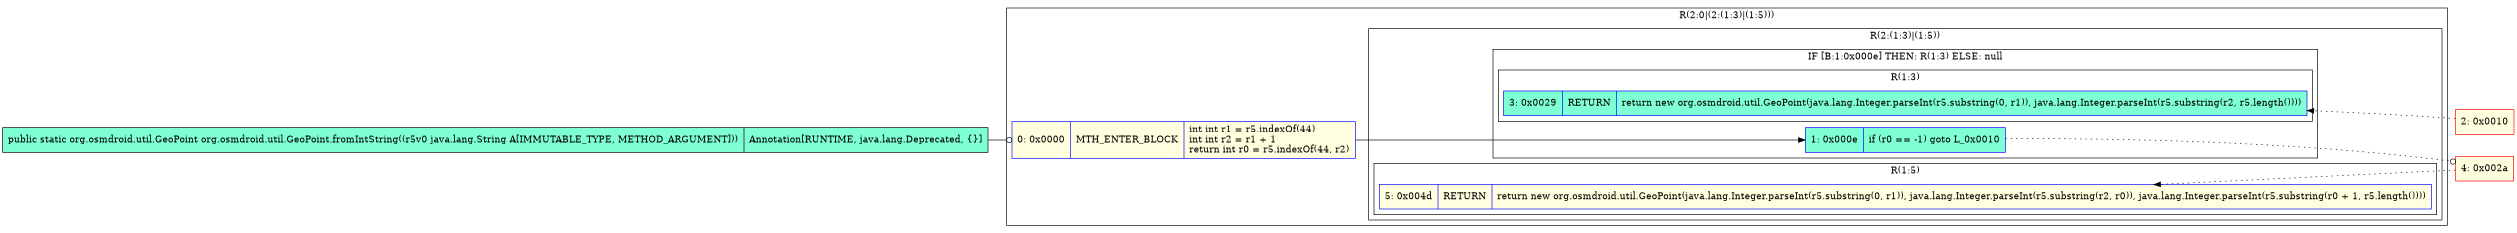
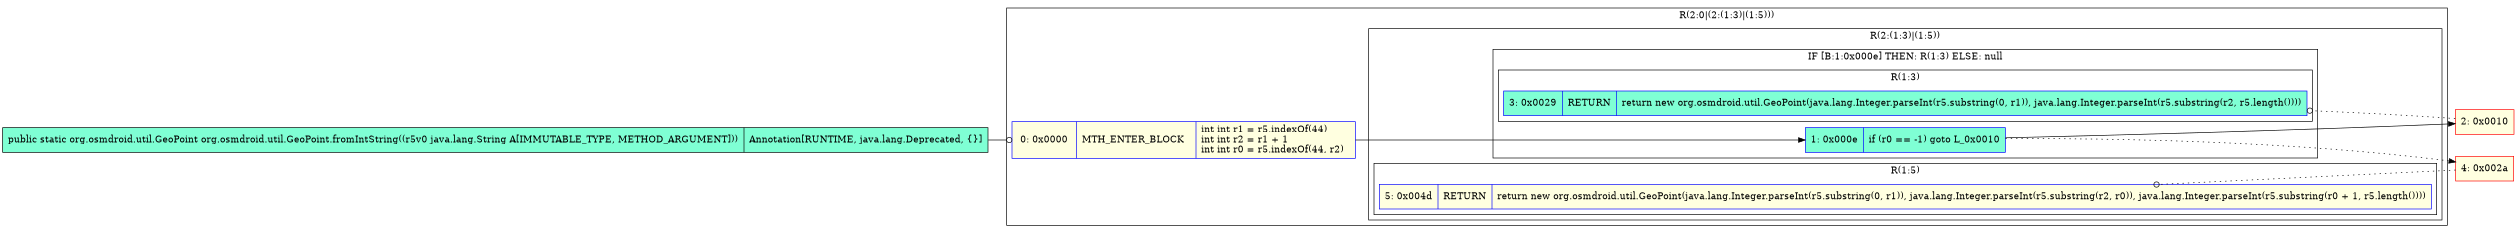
edge "2: 0x0010" -> "3: 0x0029": arrowhead normal -> odot
edge "1: 0x000e" -> "2: 0x0010": added
edge "1: 0x000e" -> "4: 0x002a": arrowhead odot -> normal
node "0: 0x0000": text "return int r0 = r5.indexOf(44, r2)" -> "int int r0 = r5.indexOf(44, r2)"
edge "4: 0x002a" -> "5: 0x004d": arrowhead normal -> odot
